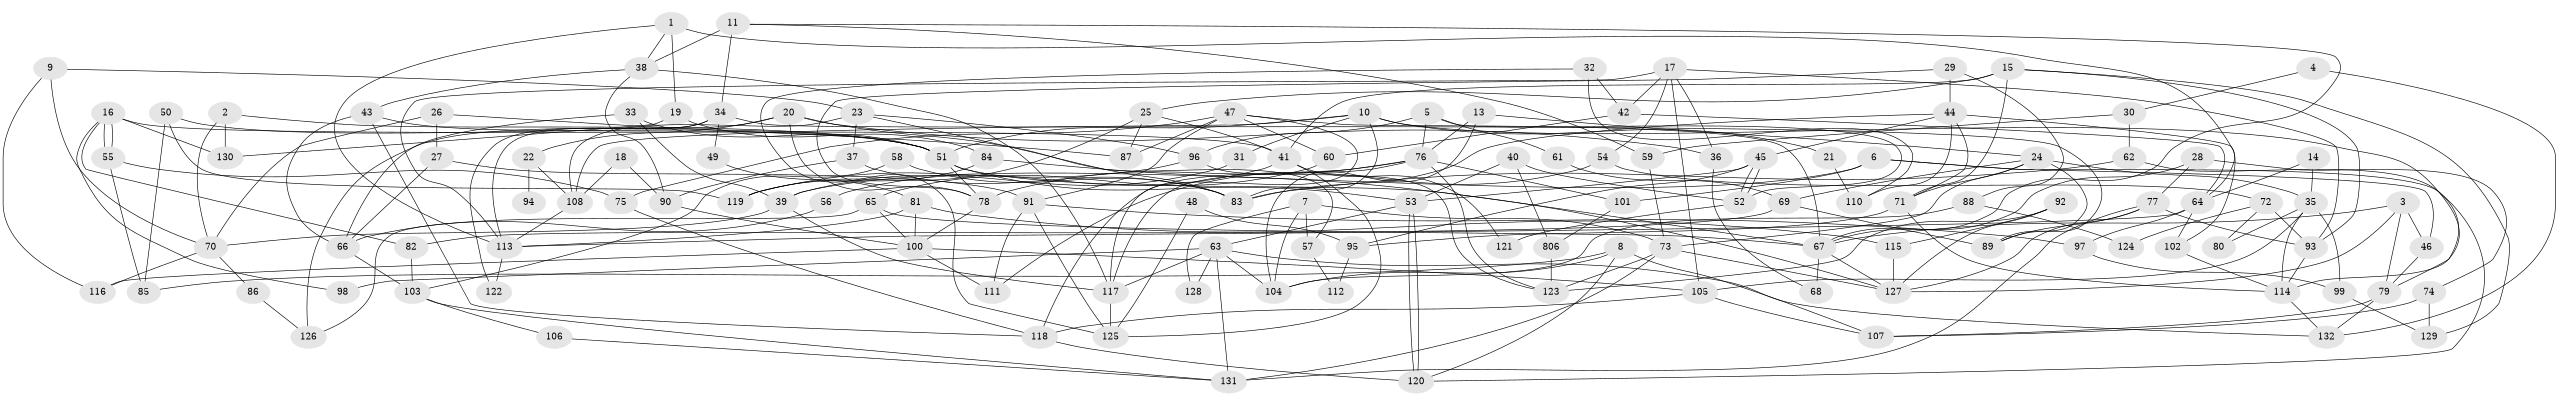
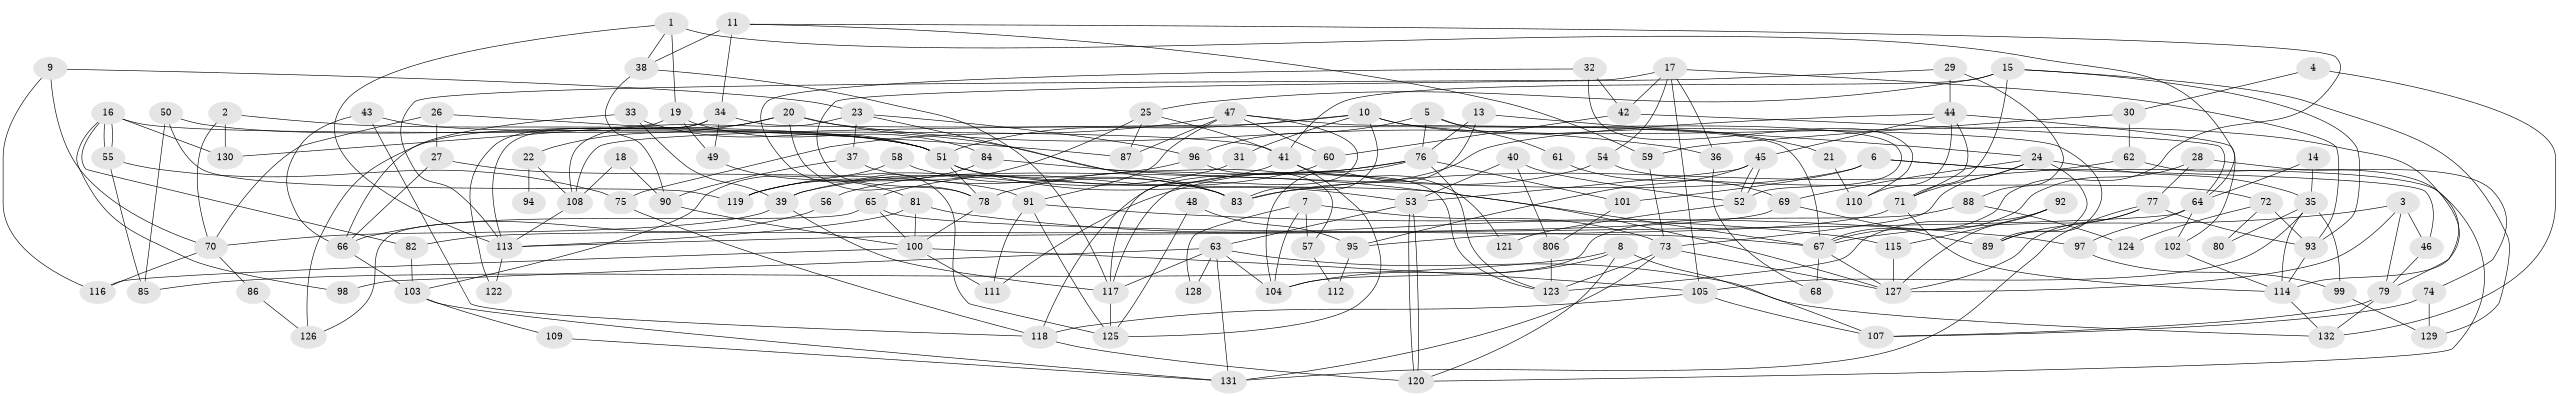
edge "38" -- "43": removed
edge "19" -- "49": added
node "106": label "106" -> "109"
